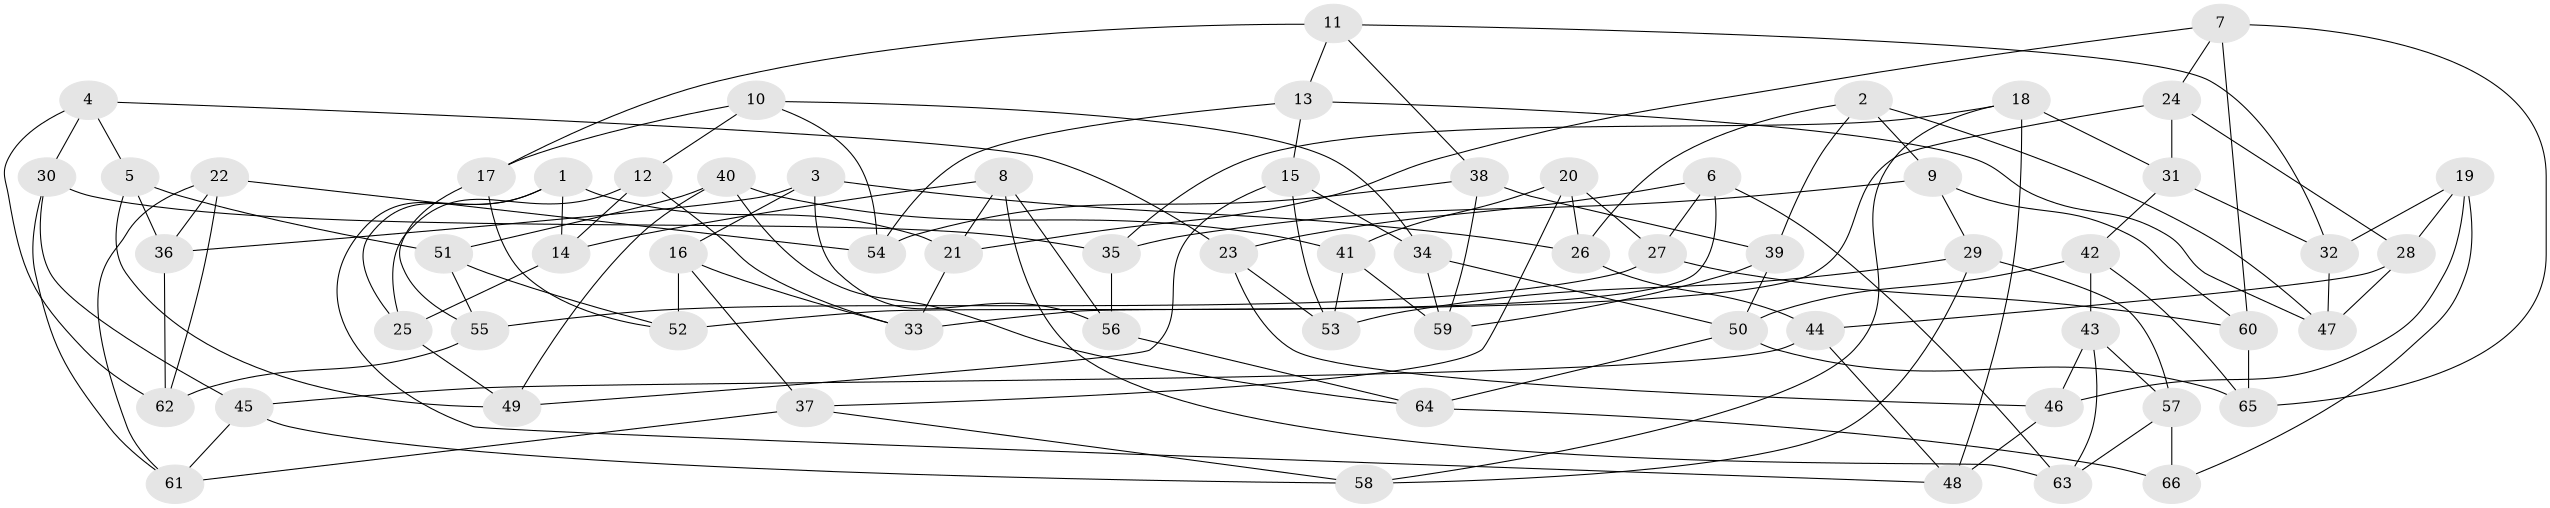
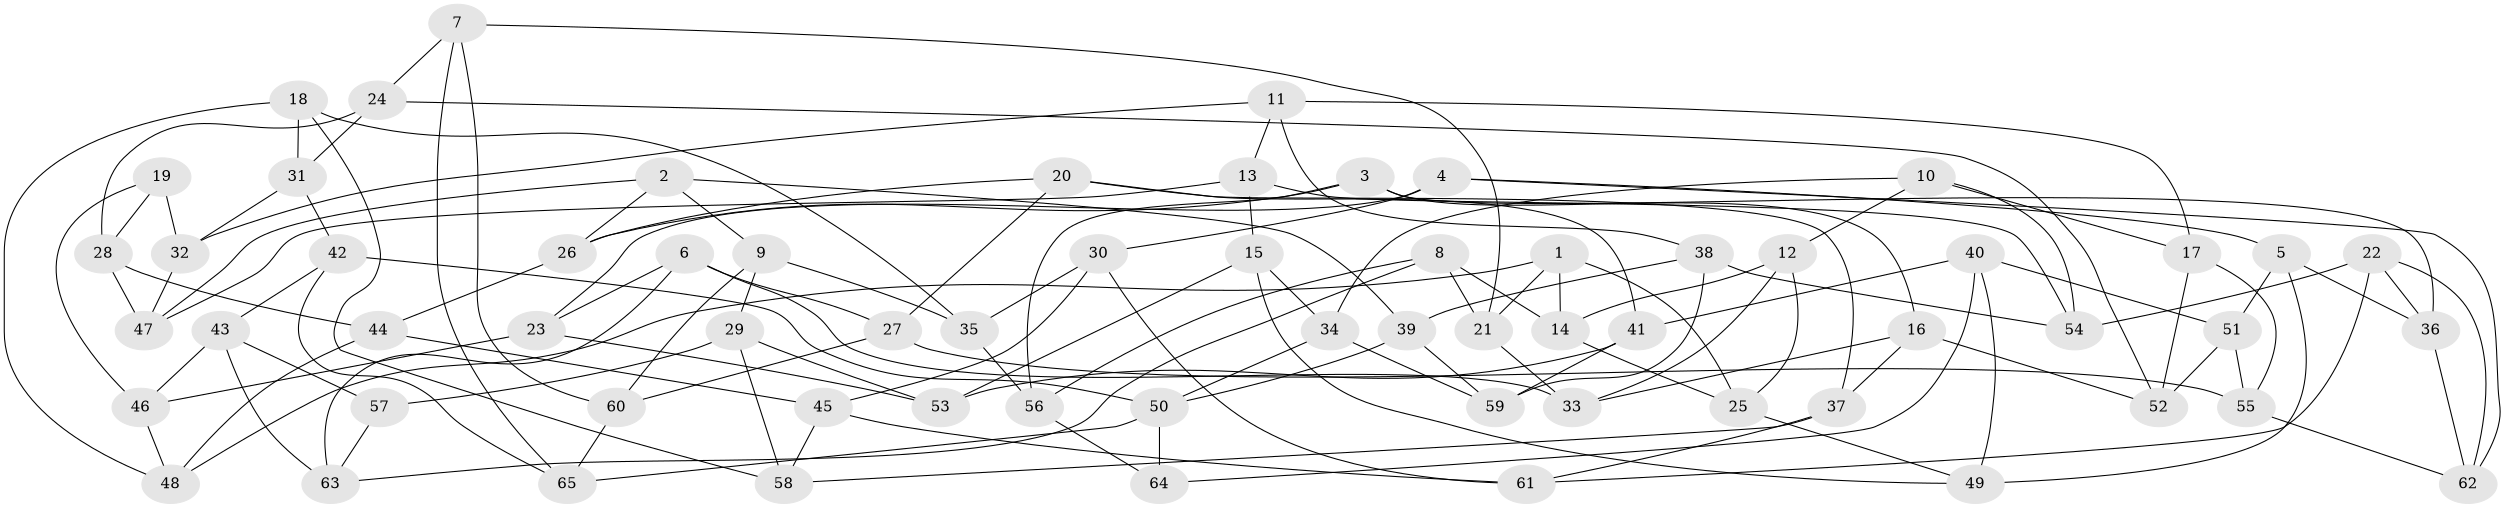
node "66": removed
